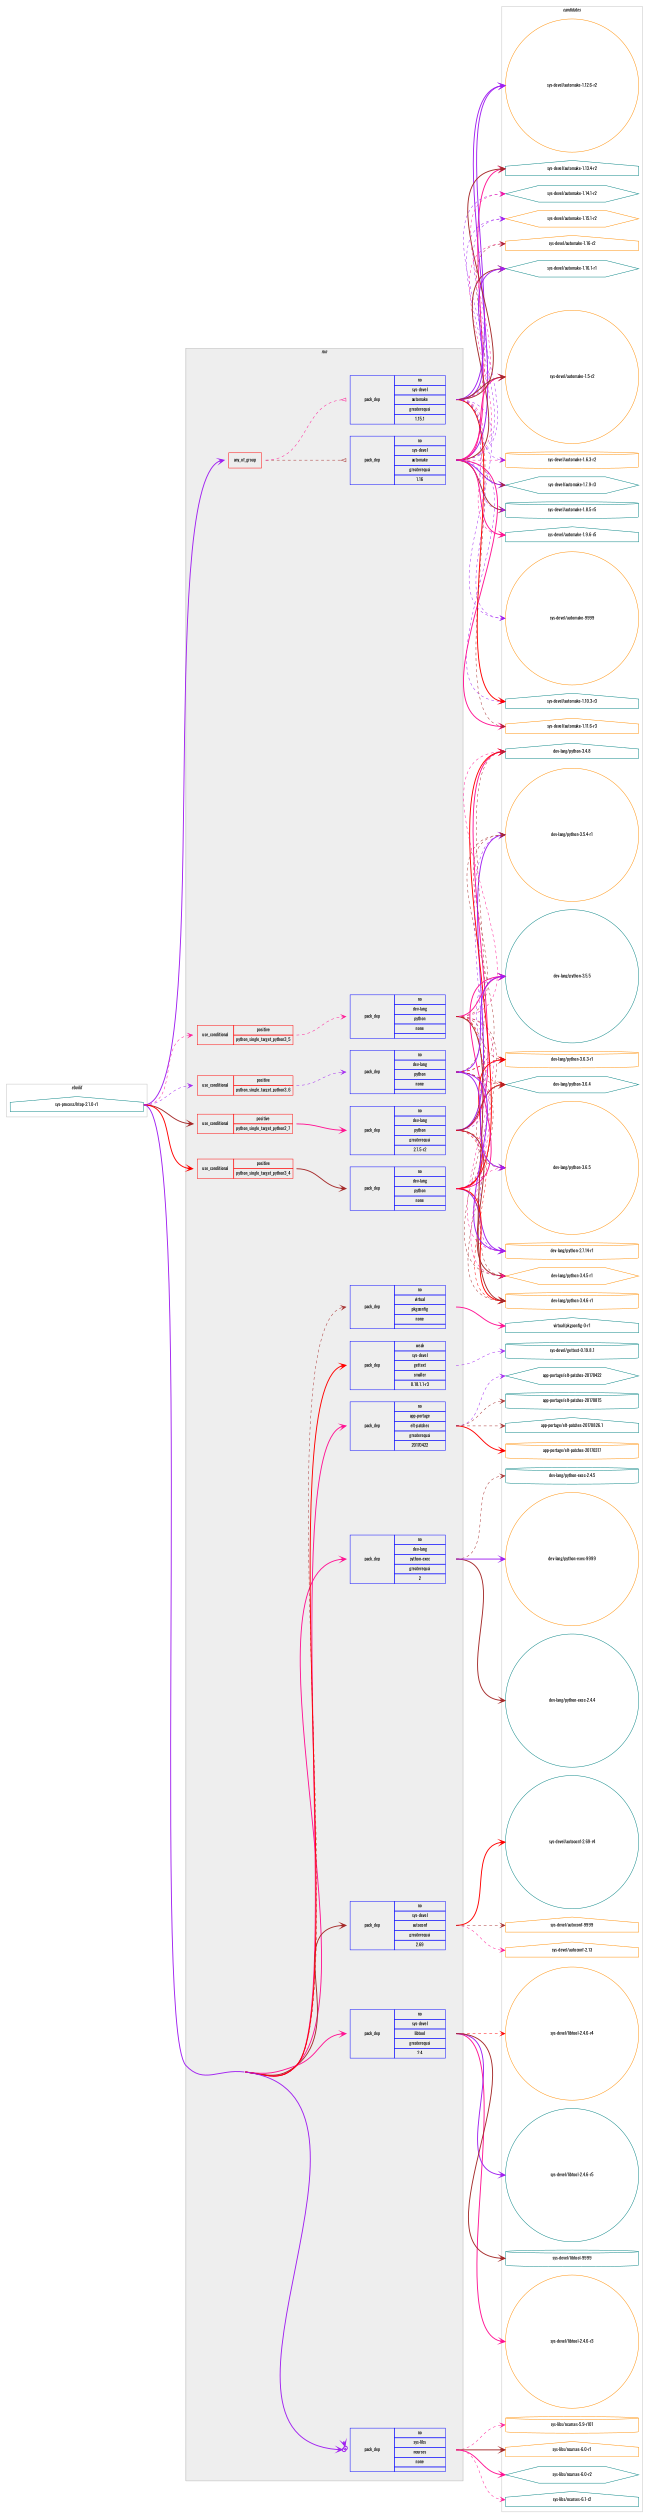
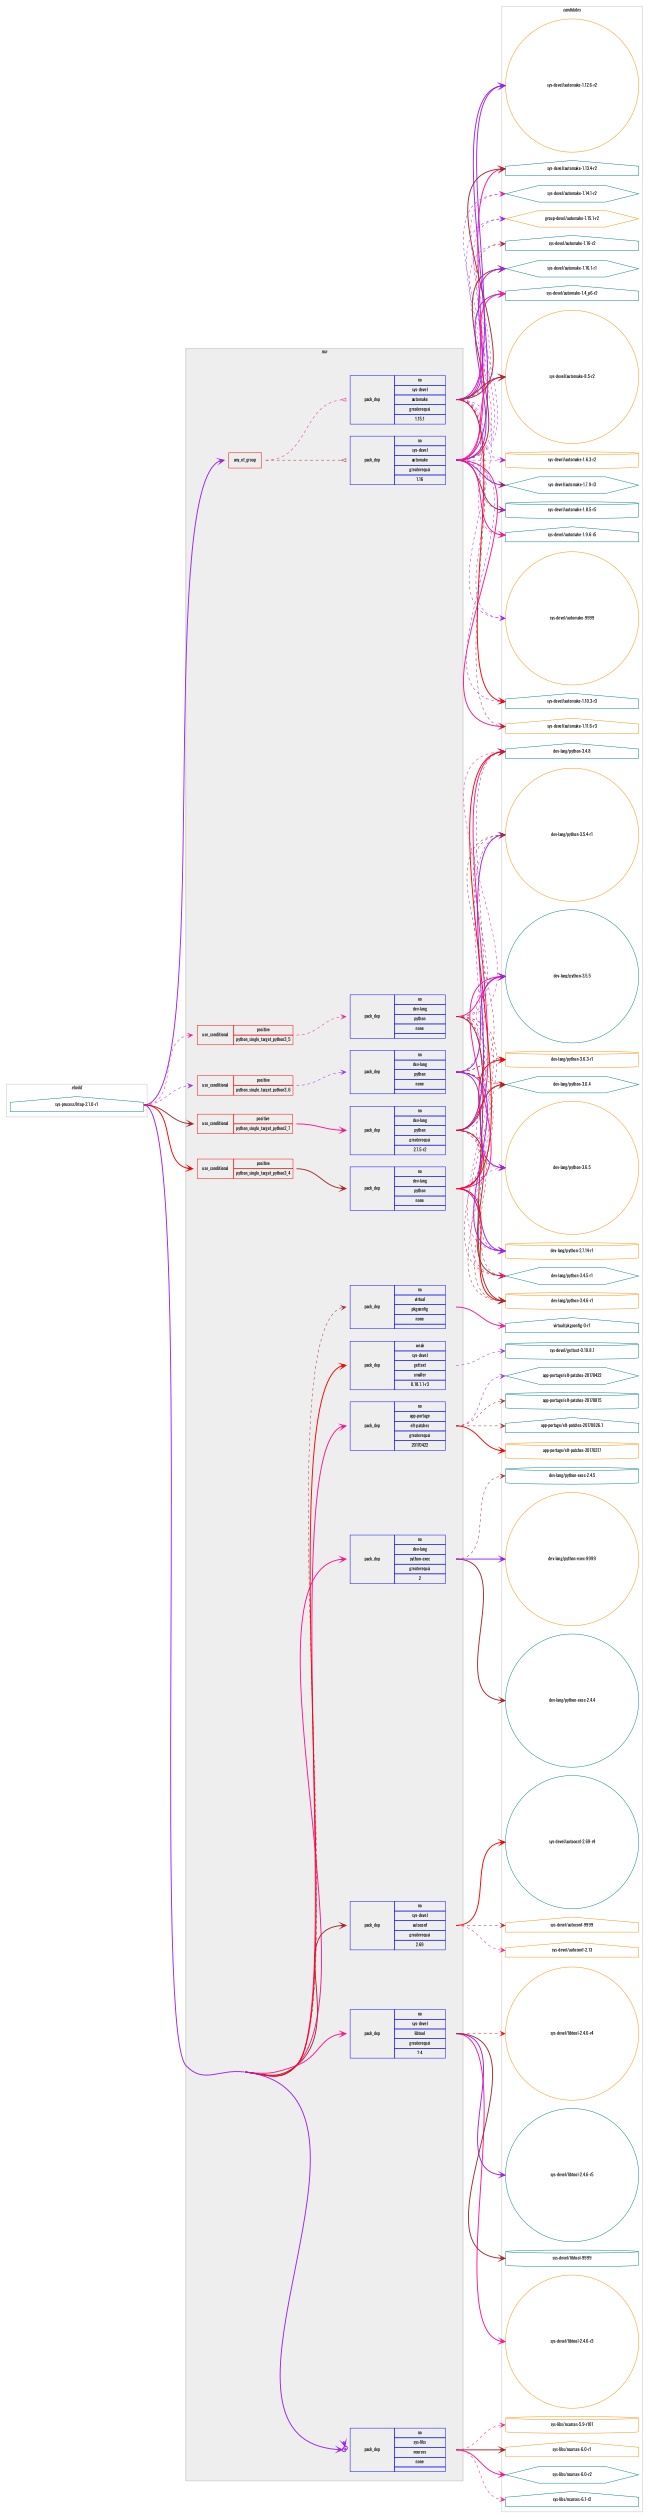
node "sys-devel/automake-1.15.1-r2": label "sys-devel/automake-1.15.1-r2" -> "group-devel/automake-1.15.1-r2"
node "sys-devel/automake-1.16-r2": color darkorange -> teal
node "sys-devel/automake-1.4_p6-r2": added
node "sys-devel/automake-1.5-r2": label "sys-devel/automake-1.5-r2" -> "sys-devel/automake-8.5-r2"
node "dev-lang/python-3.4.5-r1": color darkorange -> teal
